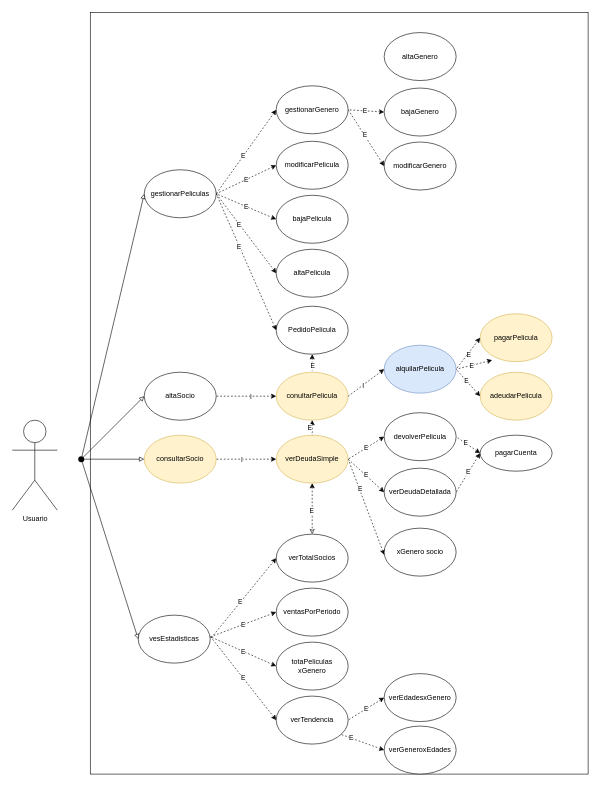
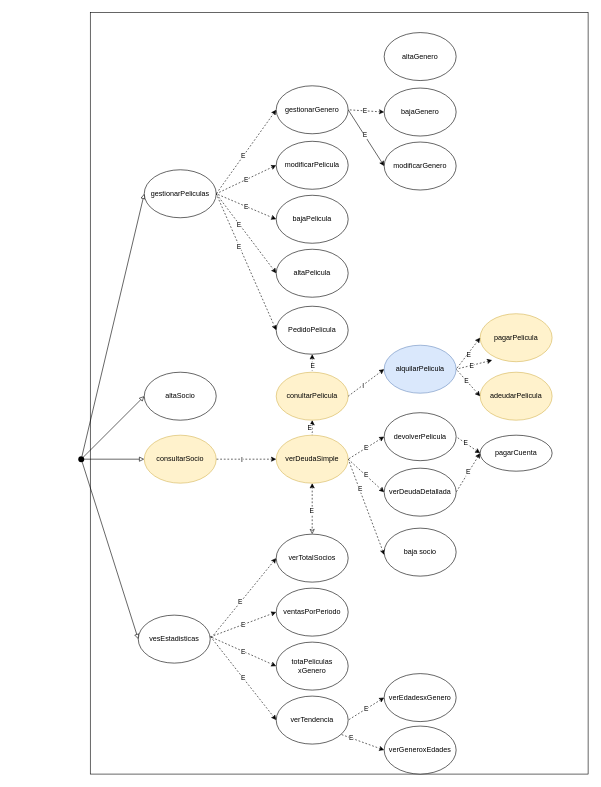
edge "gestionarGenero" -> "modificarGenero": style dashed -> solid
edge "altaSocio" -> "conultarPelicula": removed, label "I"
node "Usuario": removed
node "xGenero socio": label "xGenero socio" -> "baja socio"
